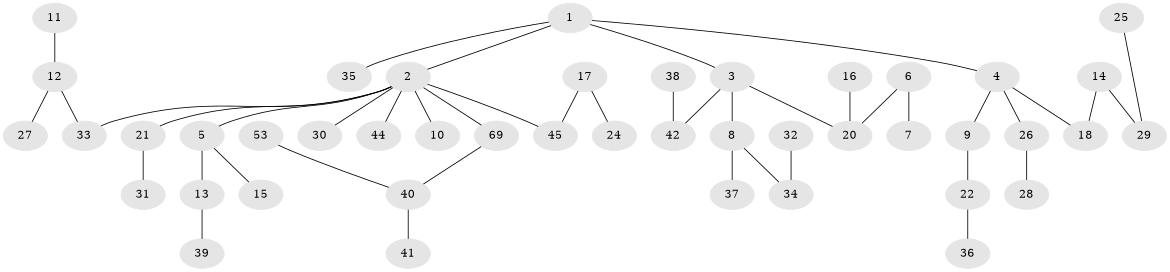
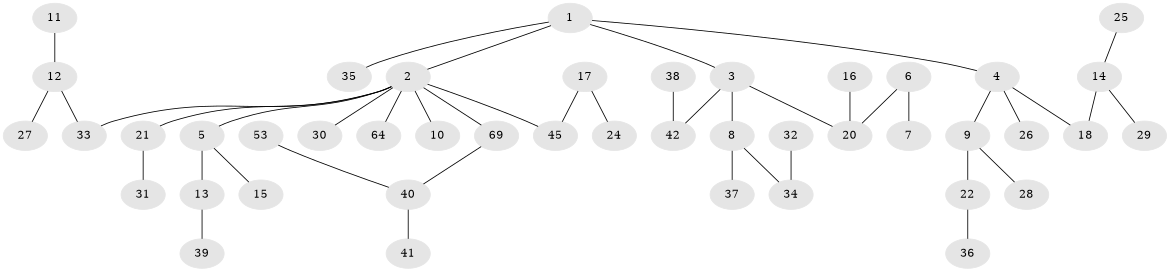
edge "25" -- "29": now "25" -- "14"
node "44": label "44" -> "64"
edge "26" -- "28": now "9" -- "28"
